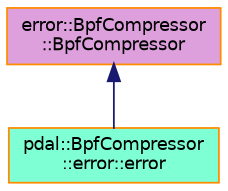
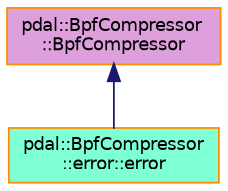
node "error::BpfCompressor ::BpfCompressor": label "error::BpfCompressor ::BpfCompressor" -> "pdal::BpfCompressor ::BpfCompressor"
